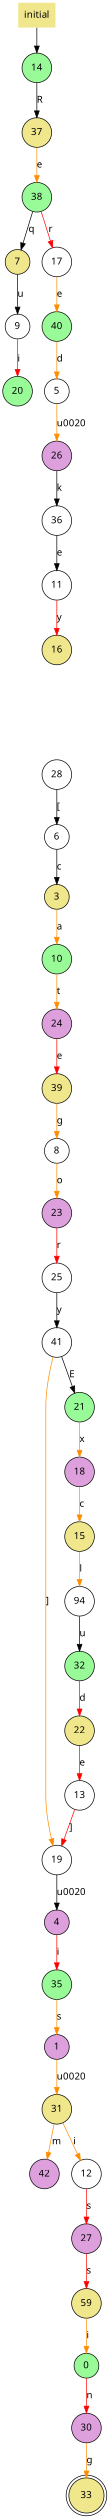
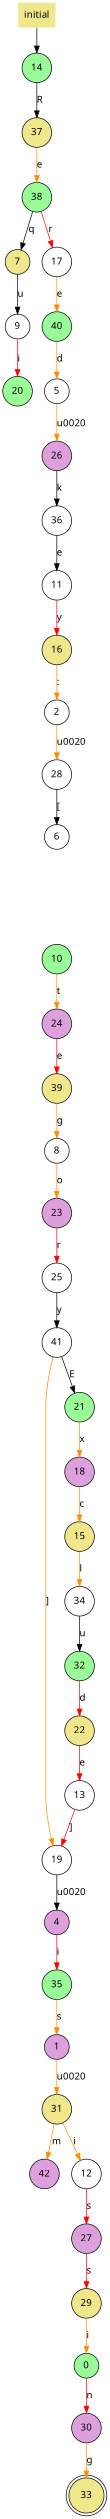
node "2": added
node "3": removed
node "94": label "94" -> "34"
node "59": label "59" -> "29"
